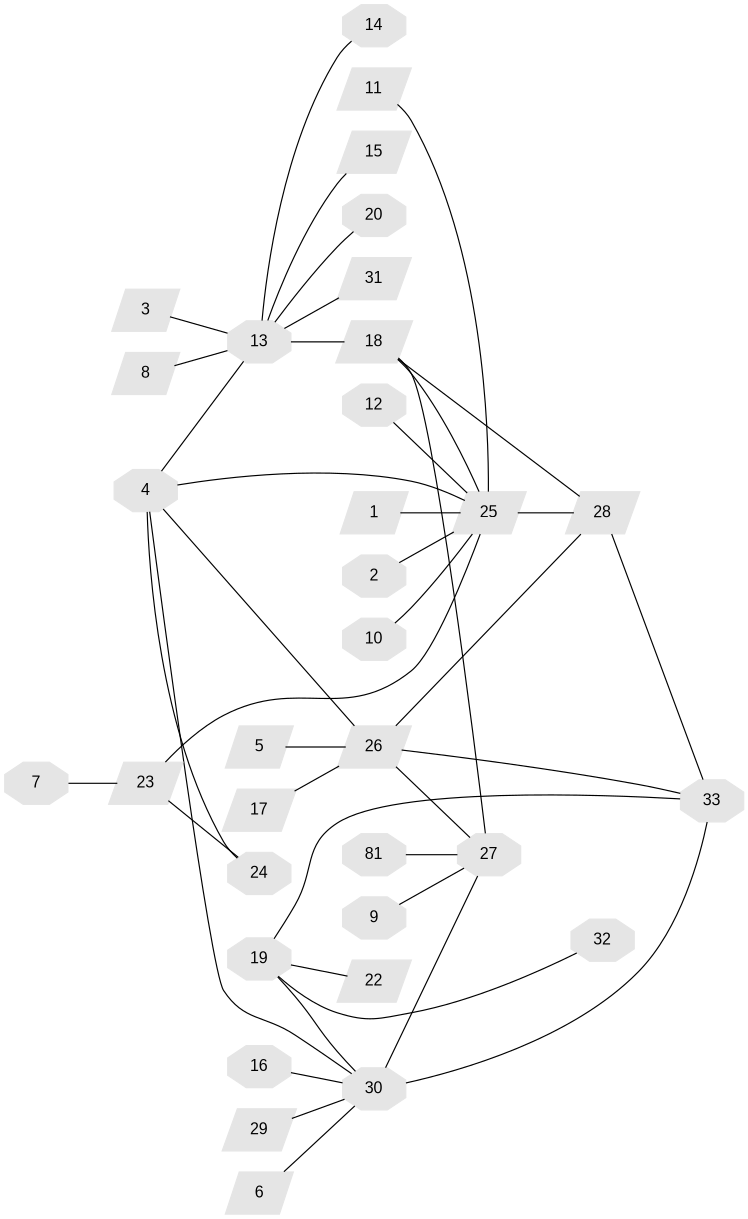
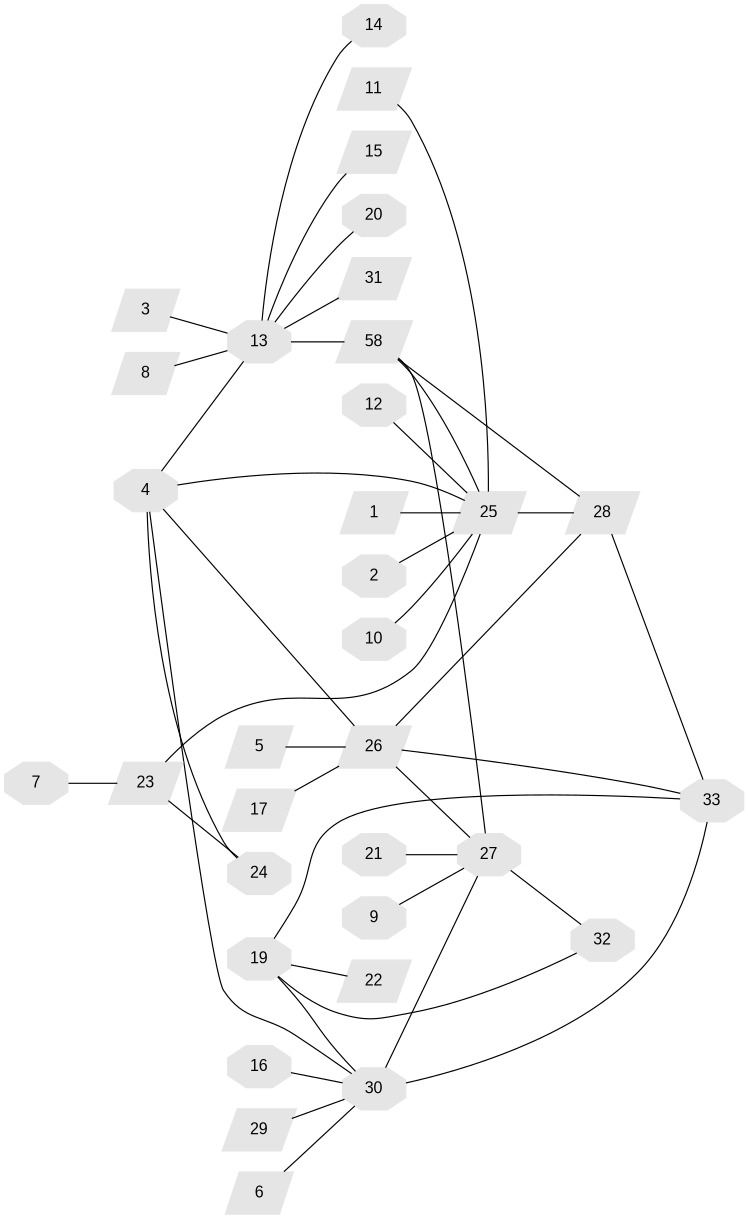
node "18": label "18" -> "58"
node "81": label "81" -> "21"
edge "27" -- "32": added
